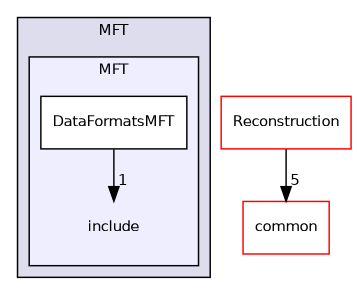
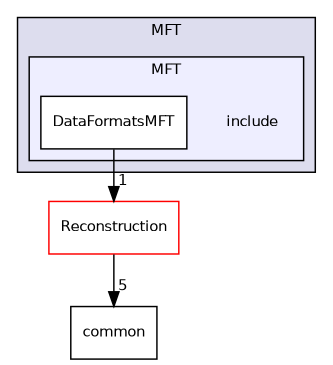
edge "DataFormatsMFT" -> "include": now "DataFormatsMFT" -> "Reconstruction"
node "common": color red -> black
